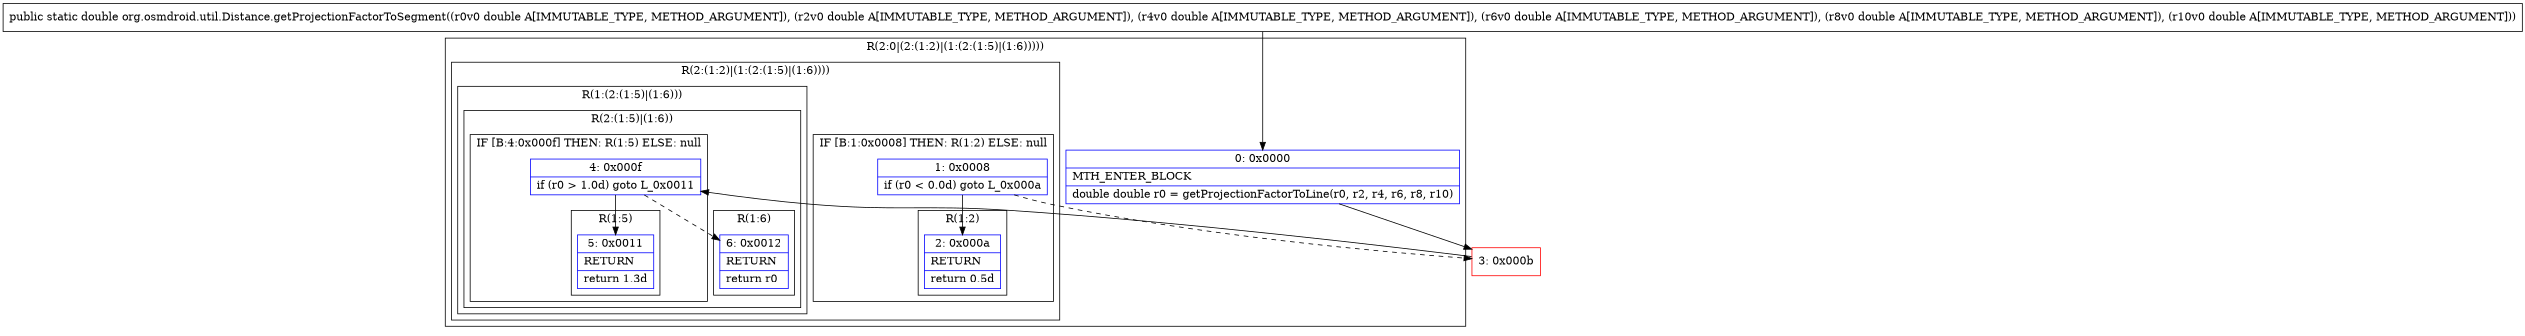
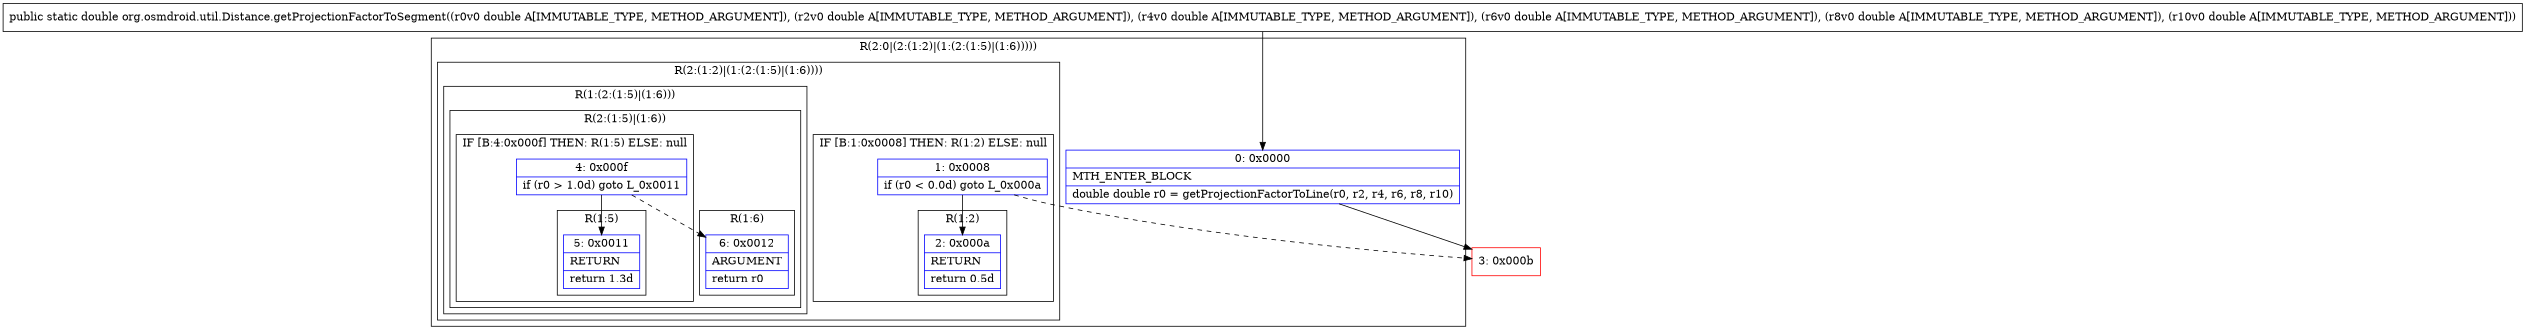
edge "3: 0x000b" -> "4: 0x000f": removed
node "6: 0x0012": text "RETURN" -> "ARGUMENT"
